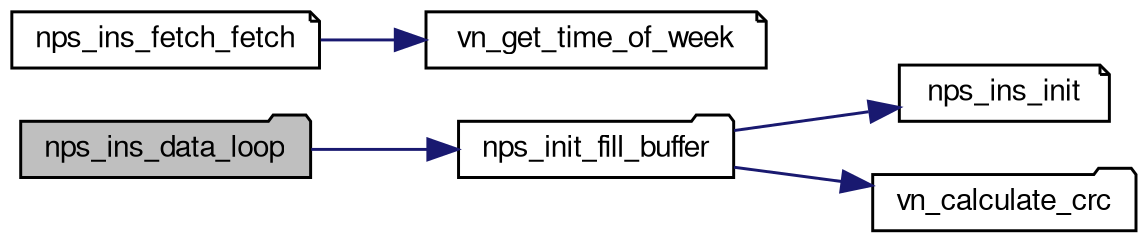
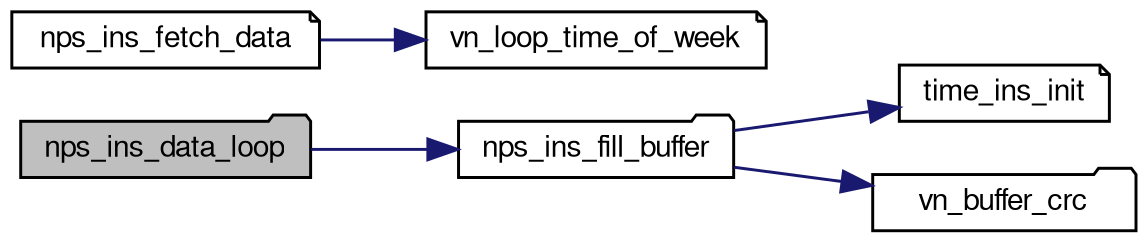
node "nps_ins_fetch_fetch": label "nps_ins_fetch_fetch" -> "nps_ins_fetch_data"
node "vn_get_time_of_week": label "vn_get_time_of_week" -> "vn_loop_time_of_week"
node "nps_ins_init": label "nps_ins_init" -> "time_ins_init"
node "nps_init_fill_buffer": label "nps_init_fill_buffer" -> "nps_ins_fill_buffer"
node "vn_calculate_crc": label "vn_calculate_crc" -> "vn_buffer_crc"
